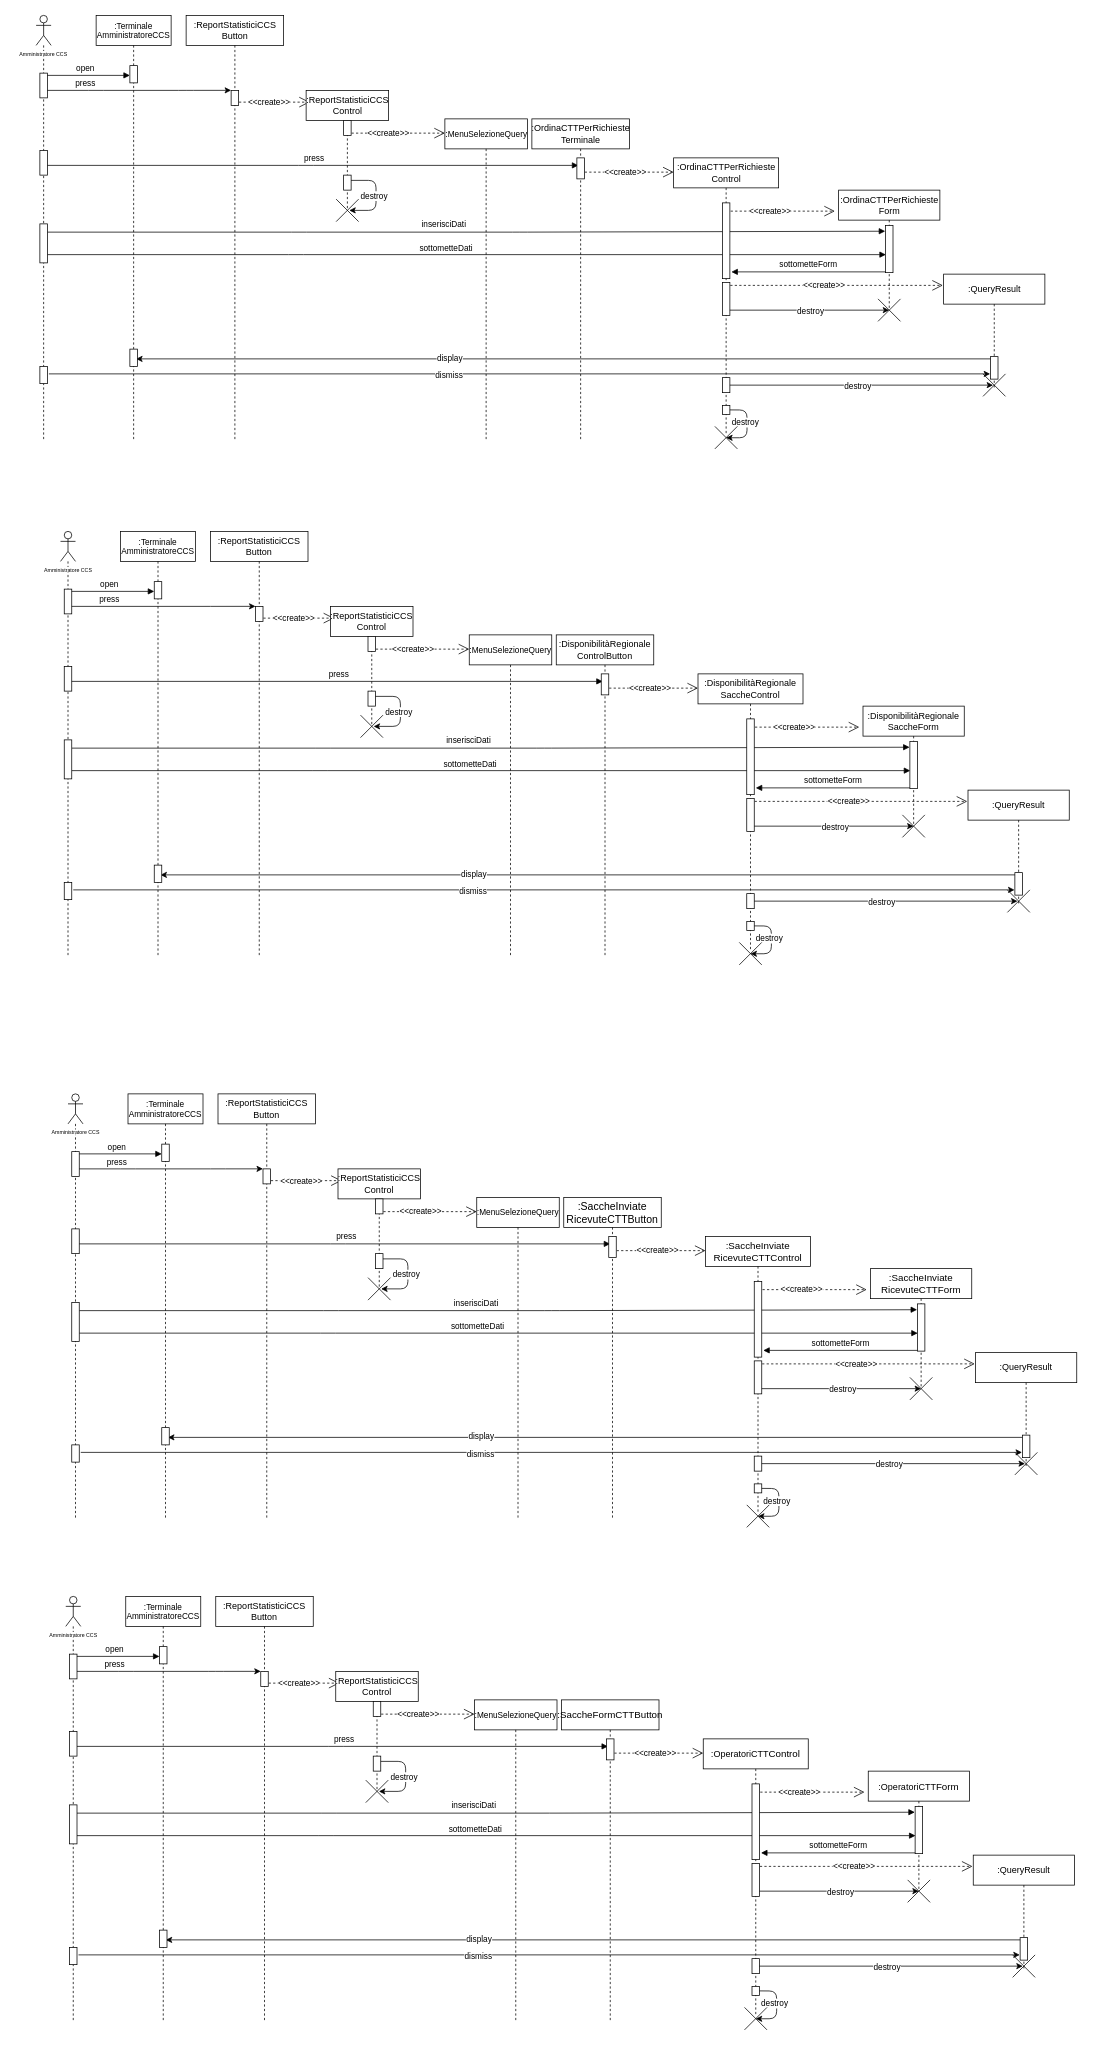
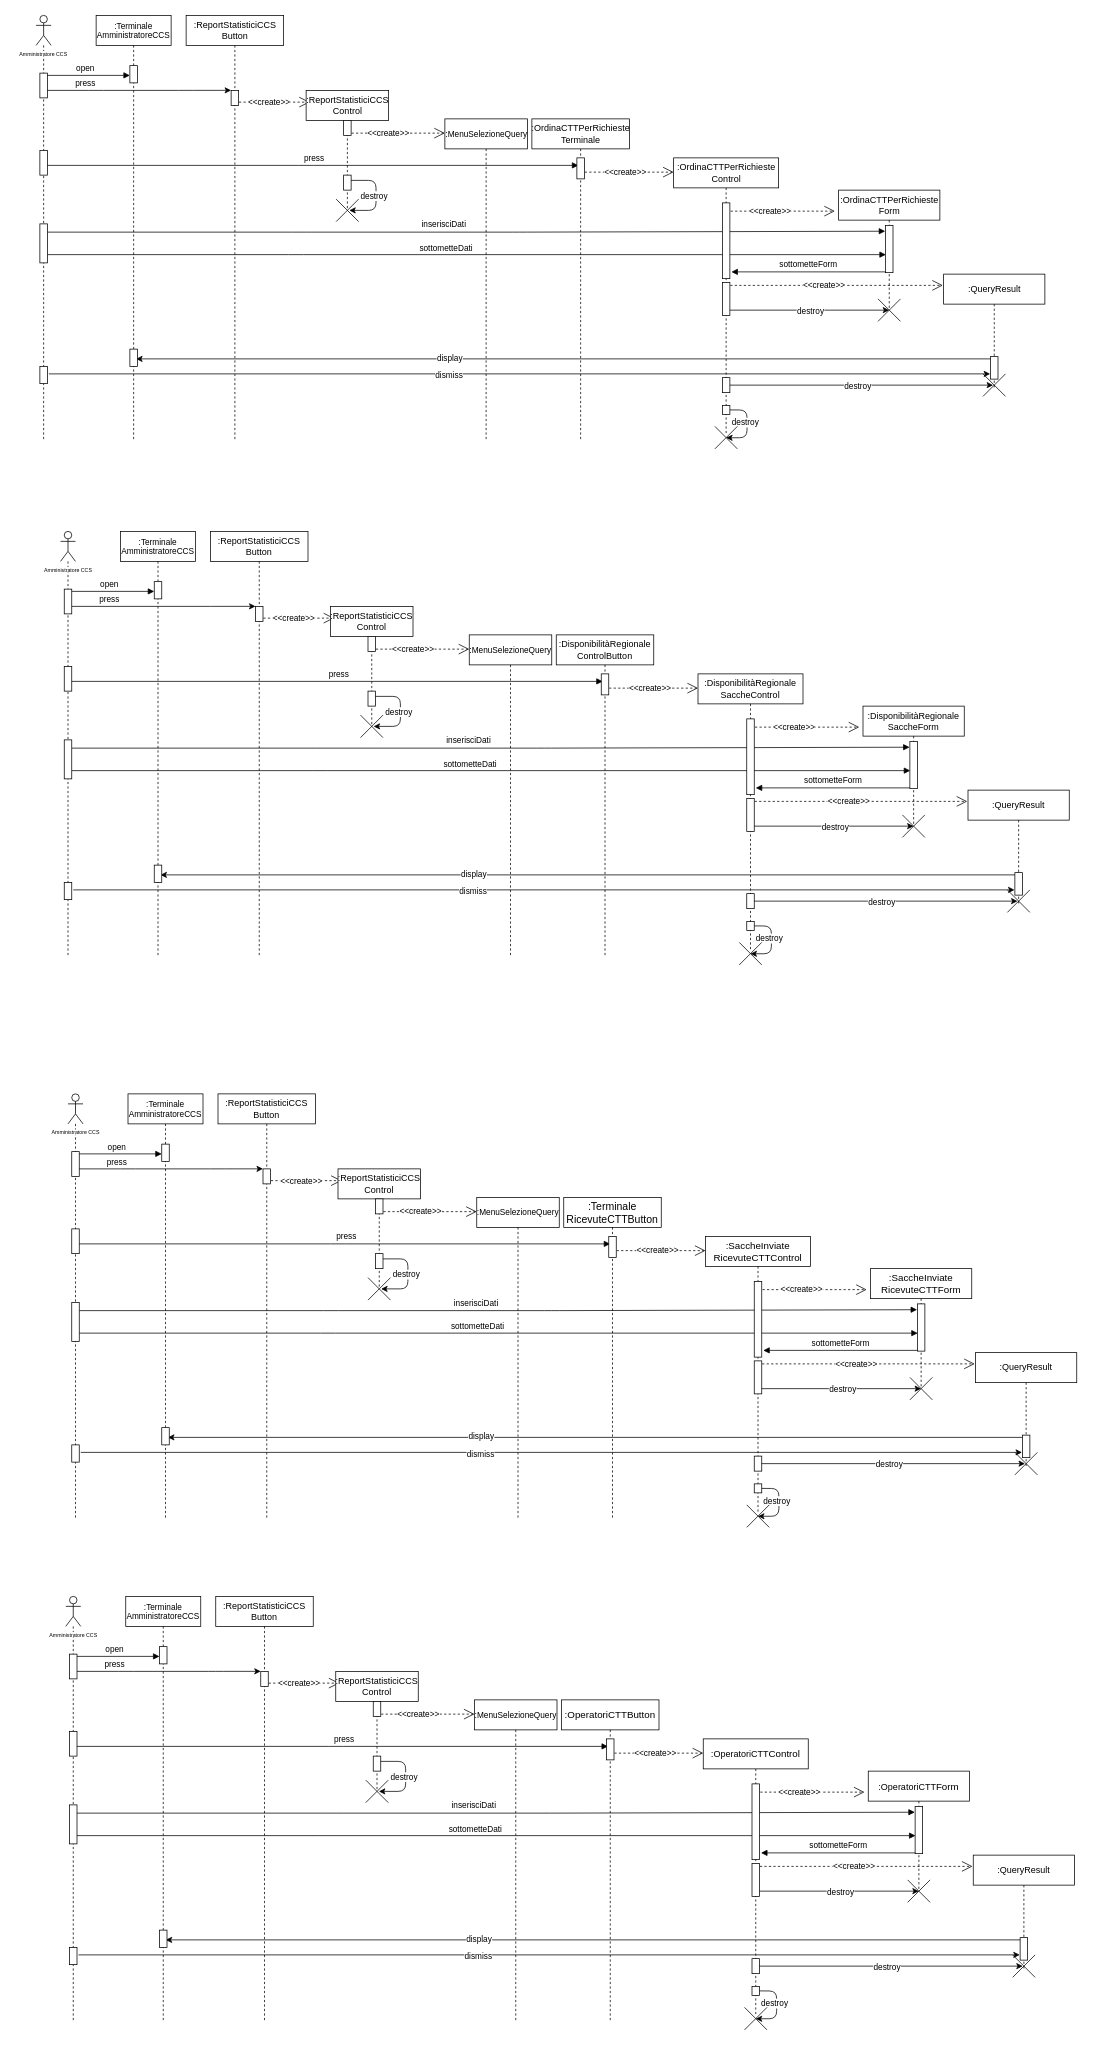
node ":SaccheInviate RicevuteCTTButton": label ":SaccheInviate RicevuteCTTButton" -> ":Terminale RicevuteCTTButton"
node ":SaccheFormCTTButton": label ":SaccheFormCTTButton" -> ":OperatoriCTTButton"
